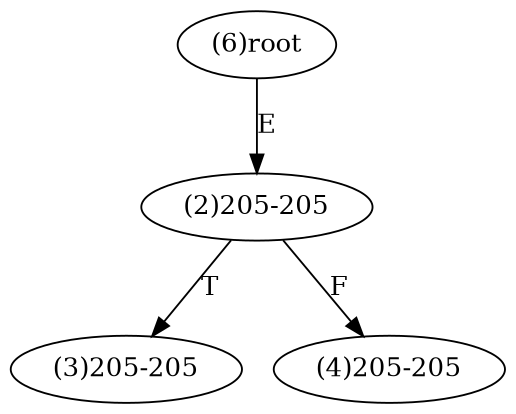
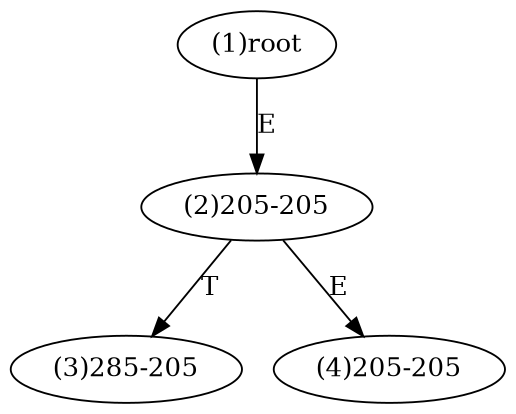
node "(6)root": label "(6)root" -> "(1)root"
edge "(2)205-205" -> "(4)205-205": label "F" -> "E"
node "(3)205-205": label "(3)205-205" -> "(3)285-205"
